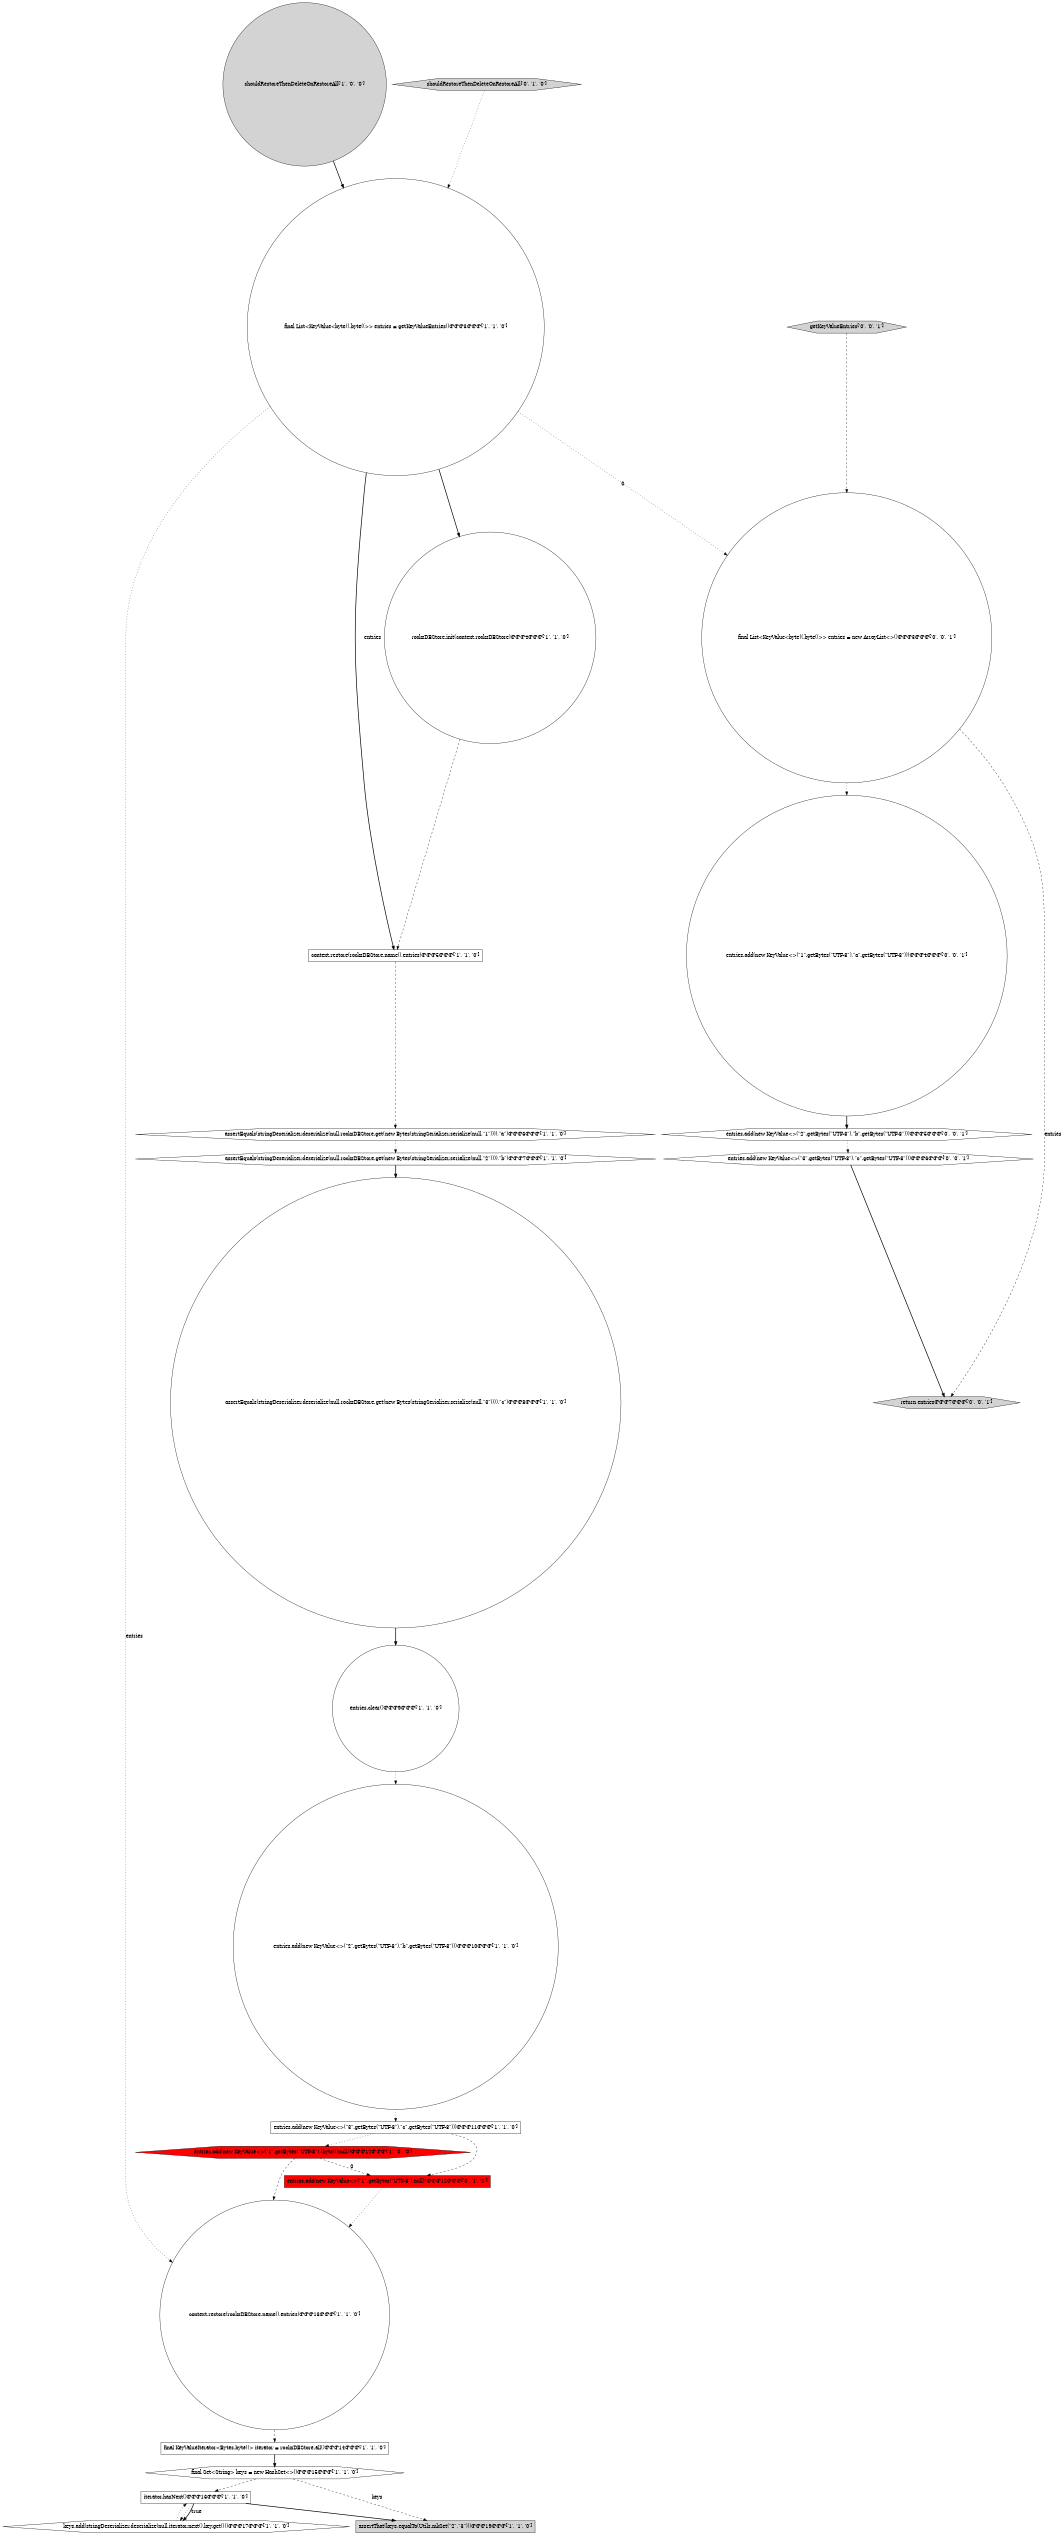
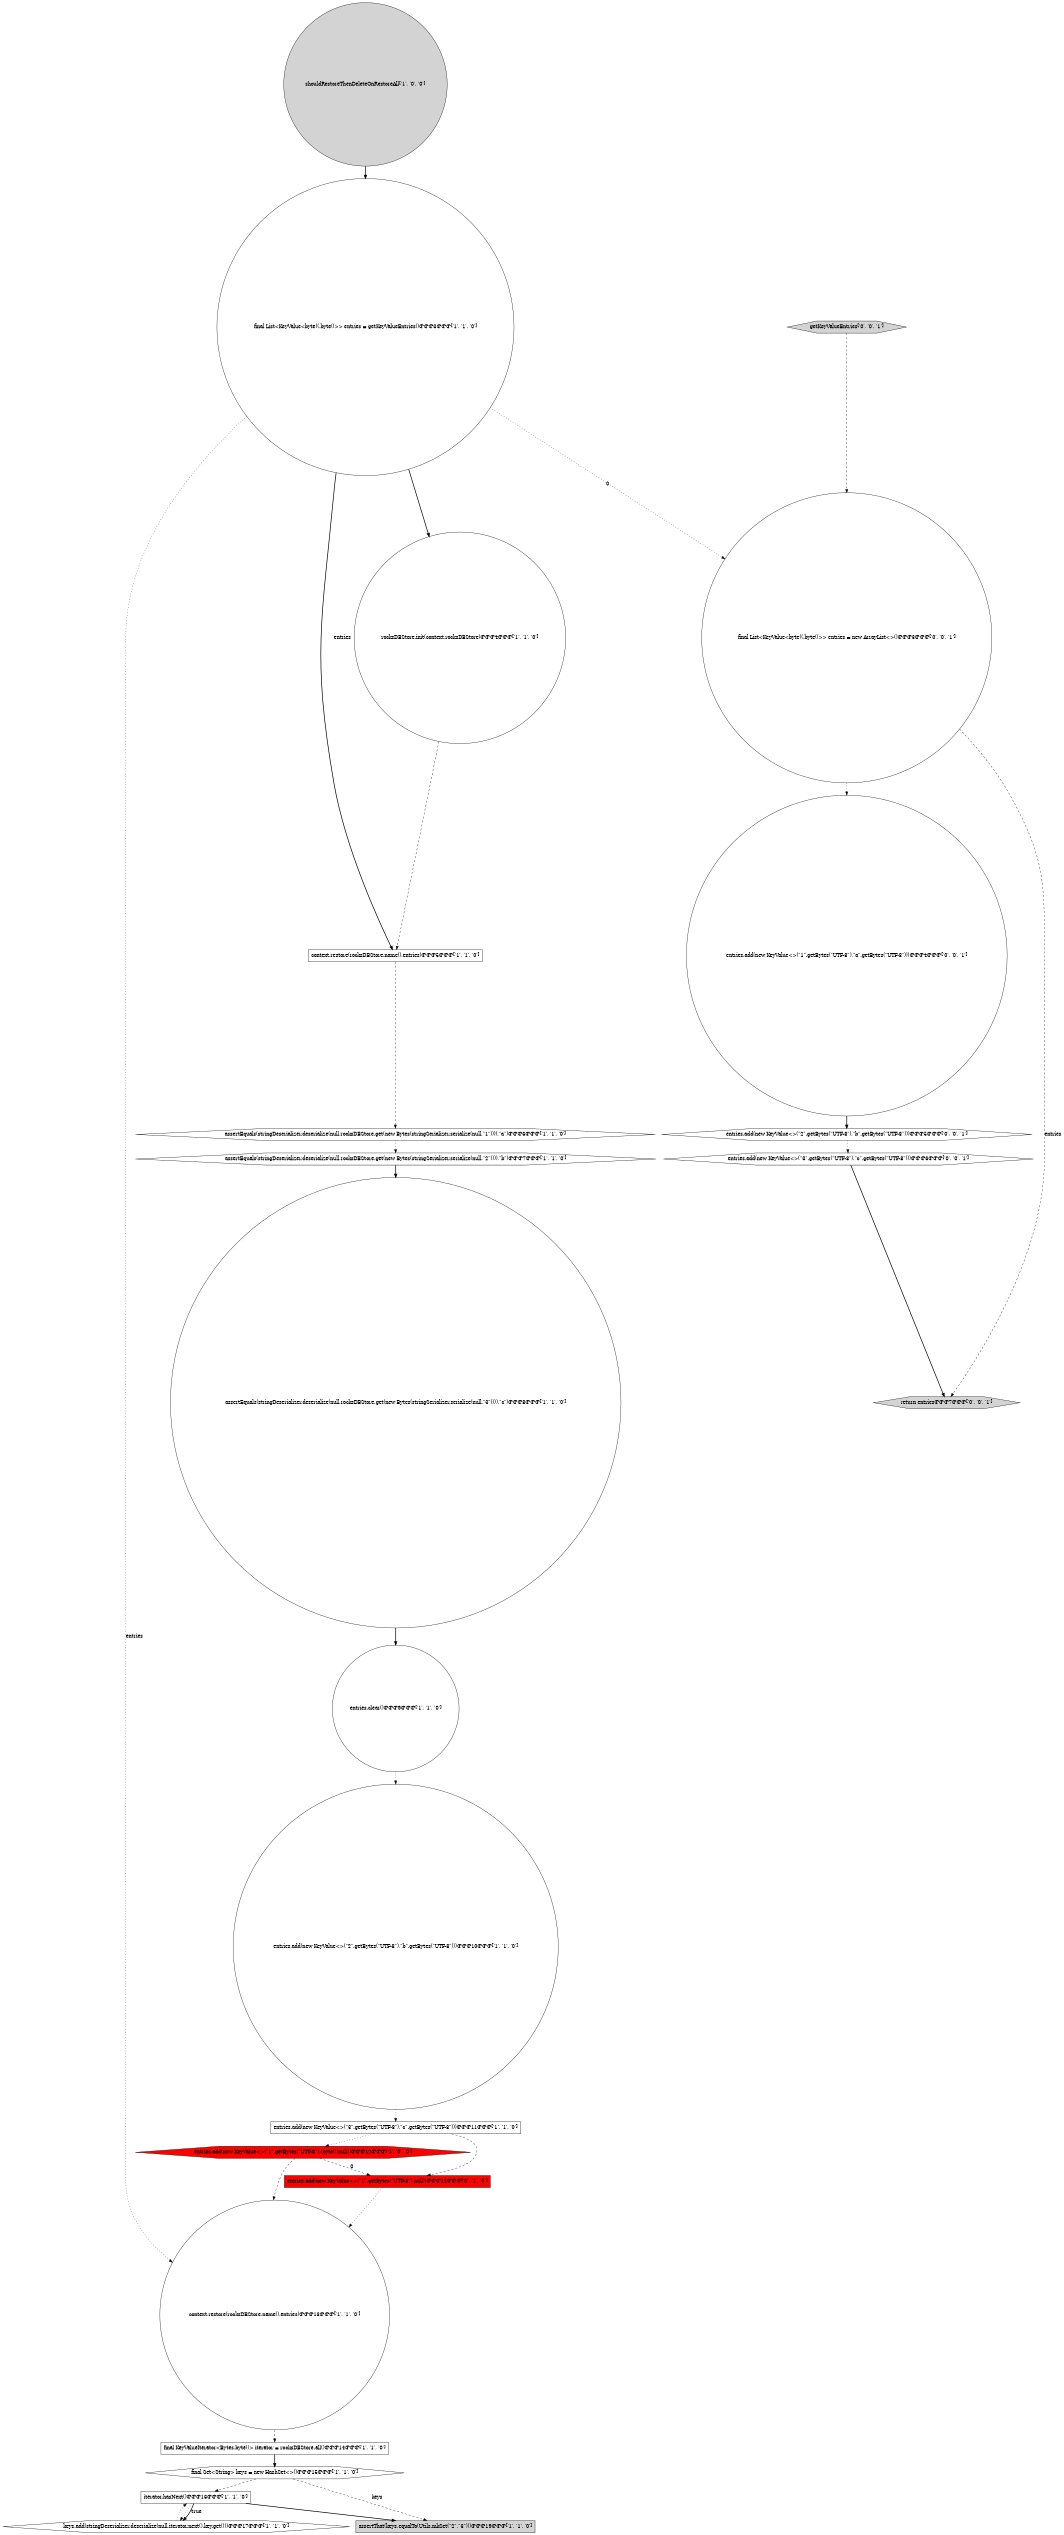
node "shouldRestoreThenDeleteOnRestoreAll['0', '1', '0']": removed
